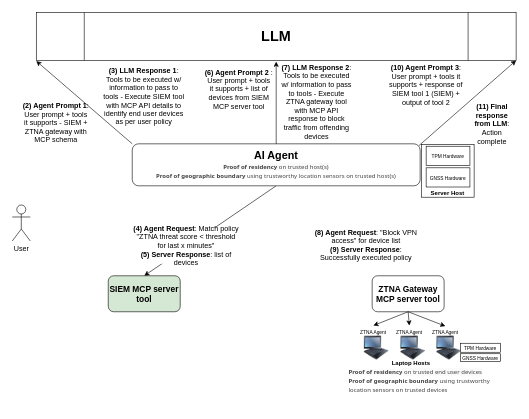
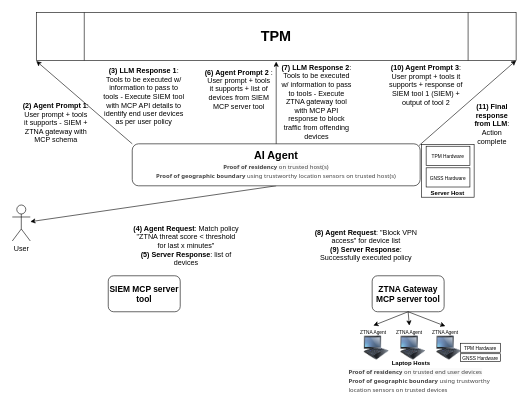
node "LLM": label "LLM" -> "TPM"
edge "AI Agent Proof of residency on trusted host(s) Proof of geographic boundary using trustworthy location sensors on trusted host(s)" -> "SIEM MCP server tool": now "AI Agent Proof of residency on trusted host(s) Proof of geographic boundary using trustworthy location sensors on trusted host(s)" -> "User"
node "SIEM MCP server tool": fillcolor #d5e8d4 -> #ffffff
